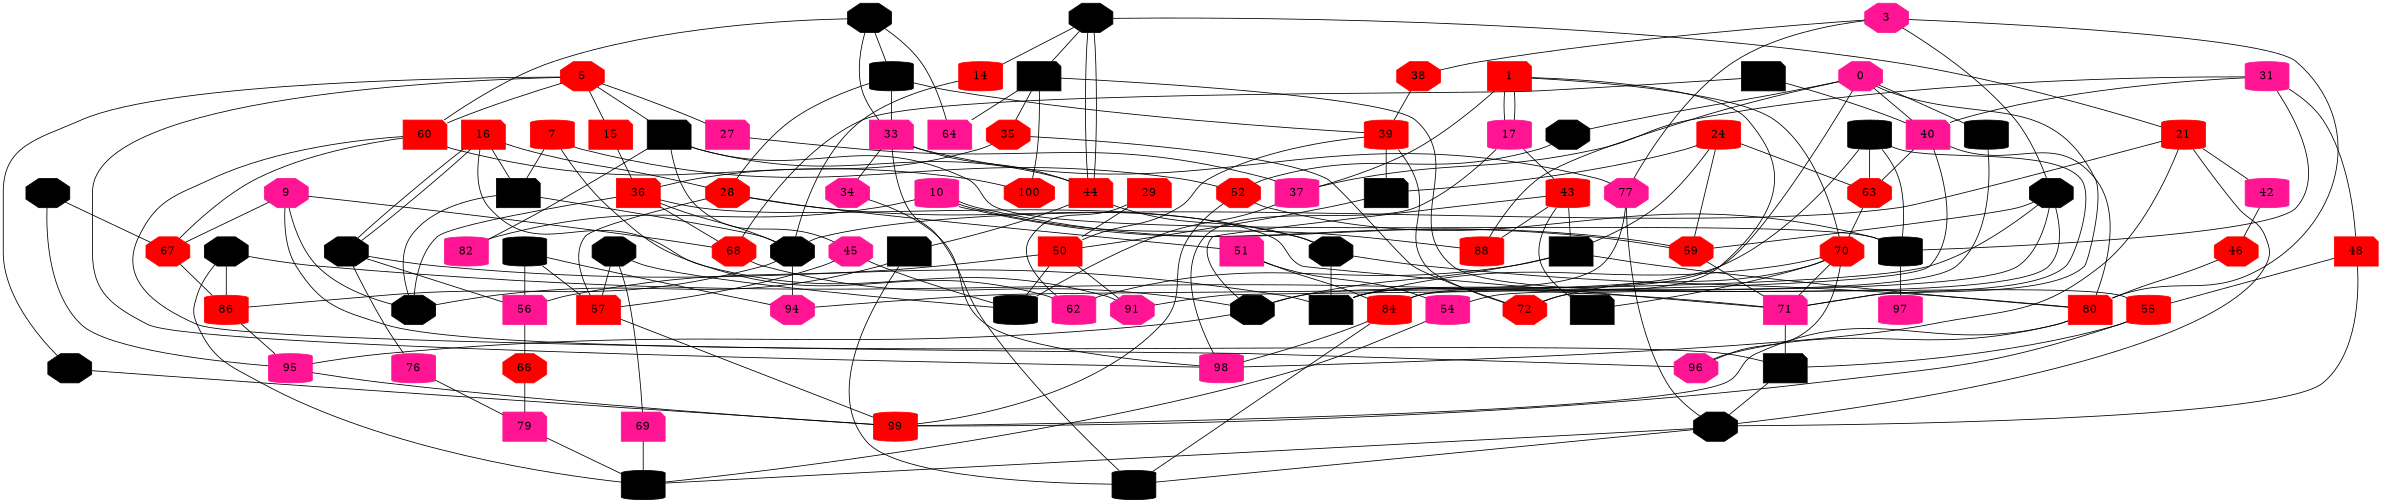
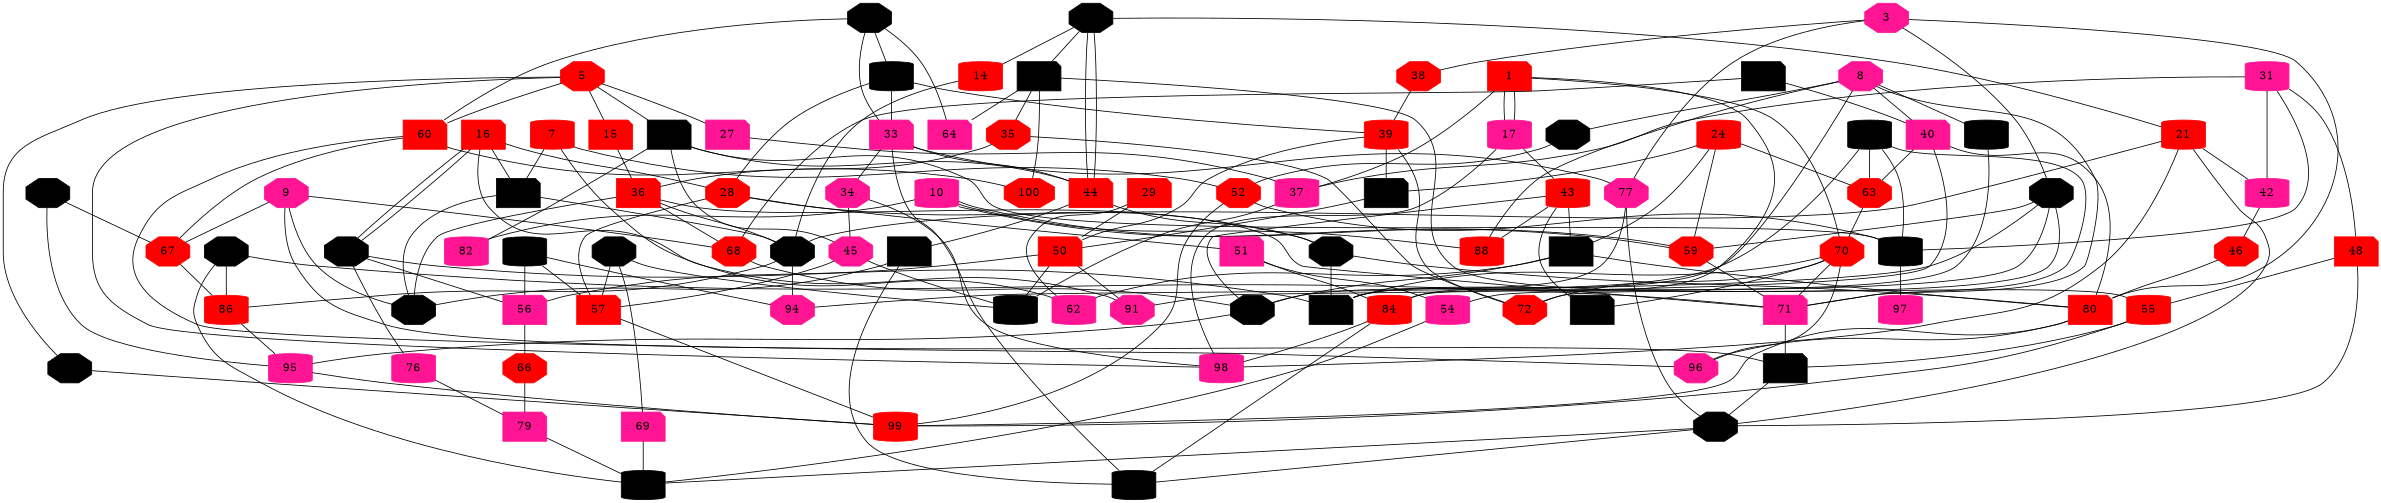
node "0": label "0" -> "8"
edge "31" -- "40": now "31" -- "42"
edge "34" -- "45": added
